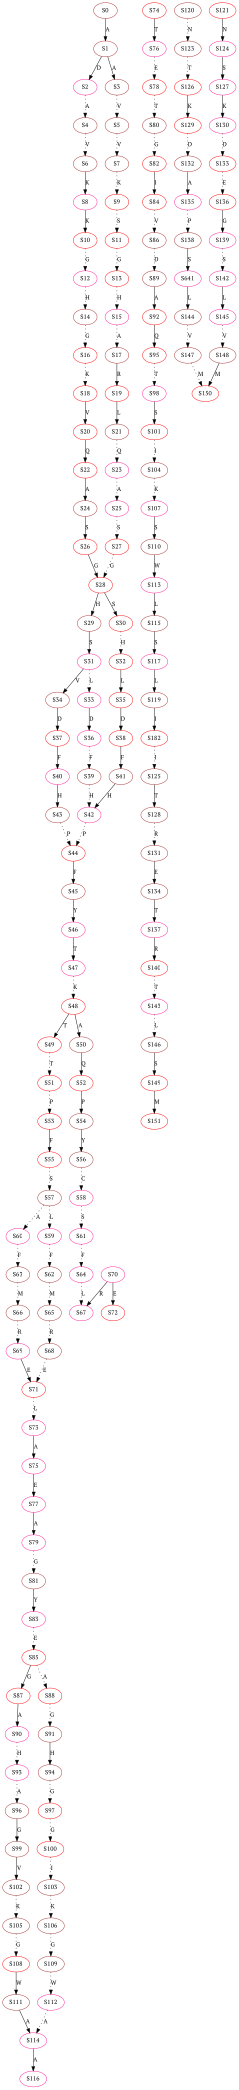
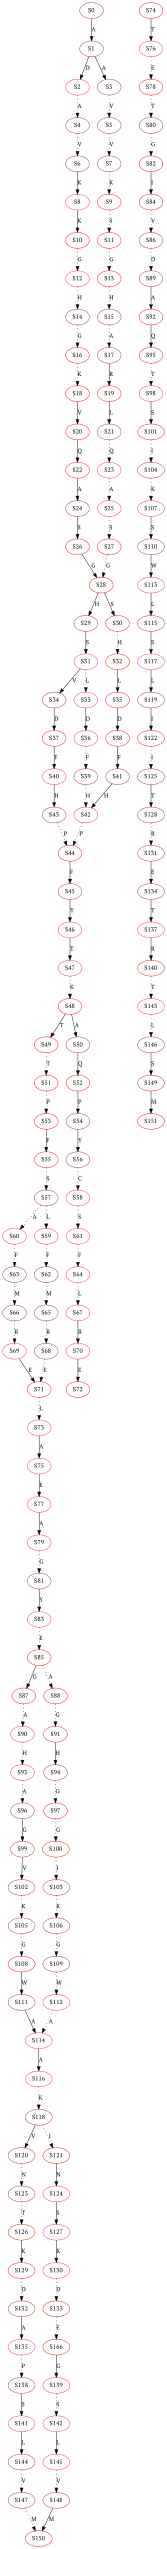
node "S136": label "S136" -> "S166"
node "S641": label "S641" -> "S141"
node "S15": color deeppink -> brown
node "S182": label "S182" -> "S122"
edge "S70" -> "S67": reversed
edge "S87" -> "S90": style solid -> dotted
node "S118": added
